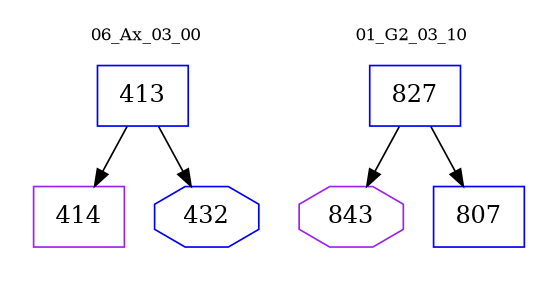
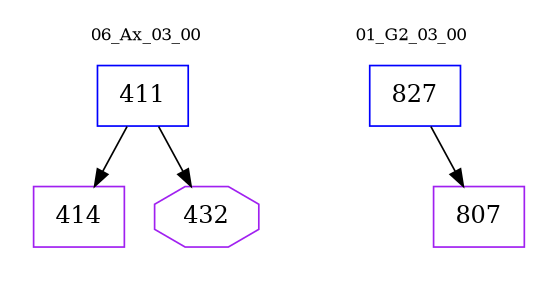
cluster "01_G2_03_10": label "01_G2_03_10" -> "01_G2_03_00"
node "413": label "413" -> "411"
node "432": color blue -> purple
node "843": removed
node "807": color blue -> purple
